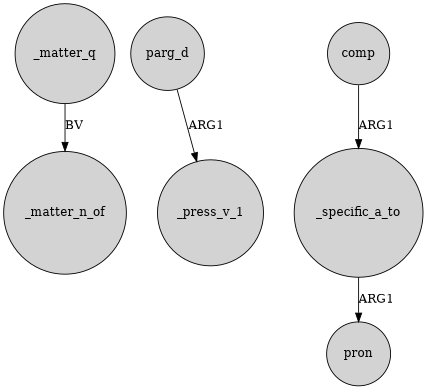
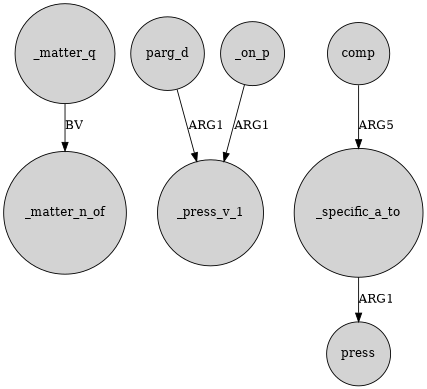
node "_on_p": added
edge "comp" -> "_specific_a_to": label "ARG1" -> "ARG5"
node "pron": label "pron" -> "press"
